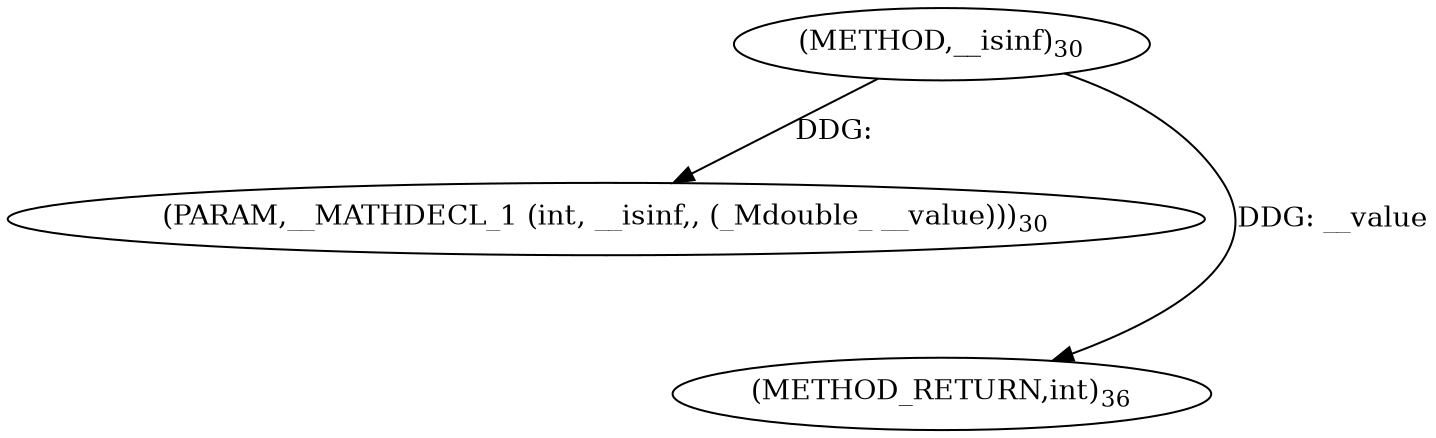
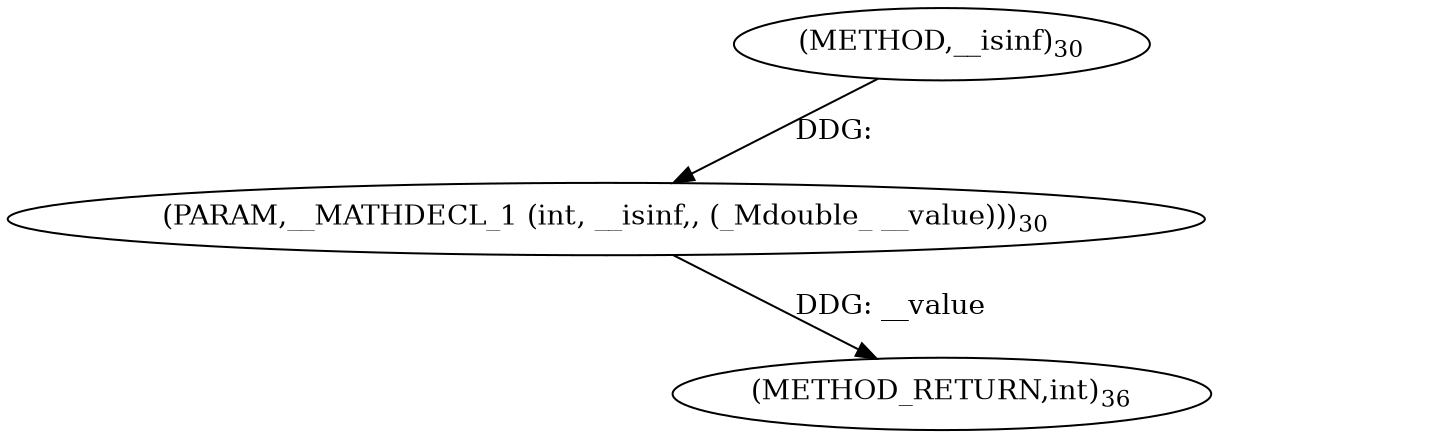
edge "(METHOD,__isinf)" -> "(METHOD_RETURN,int)": now "(PARAM,__MATHDECL_1 (int, __isinf,, (_Mdouble_ __value)))" -> "(METHOD_RETURN,int)"
